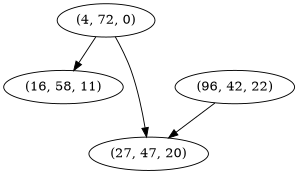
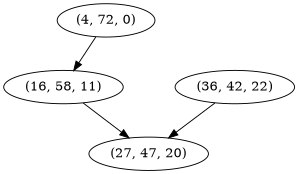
edge "(4, 72, 0)" -> "(27, 47, 20)": now "(16, 58, 11)" -> "(27, 47, 20)"
node "(96, 42, 22)": label "(96, 42, 22)" -> "(36, 42, 22)"
